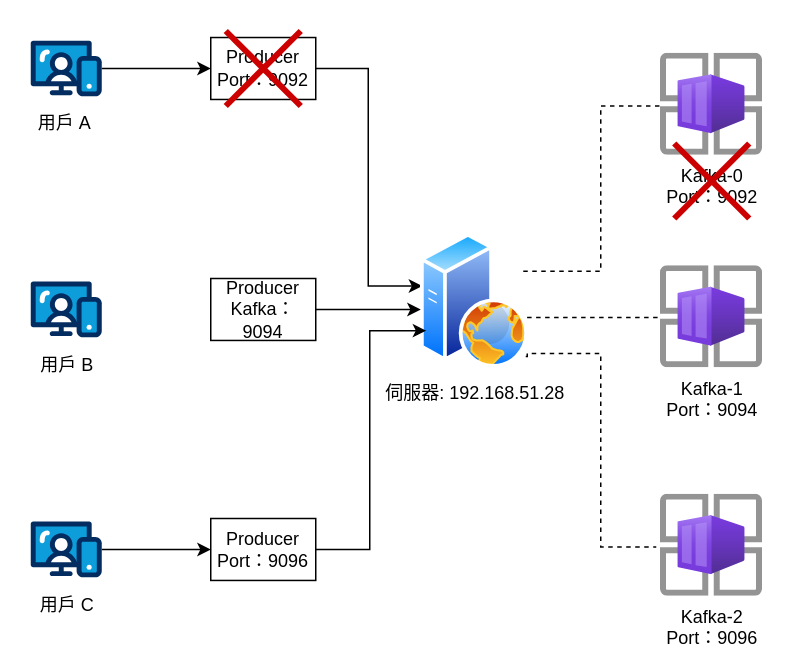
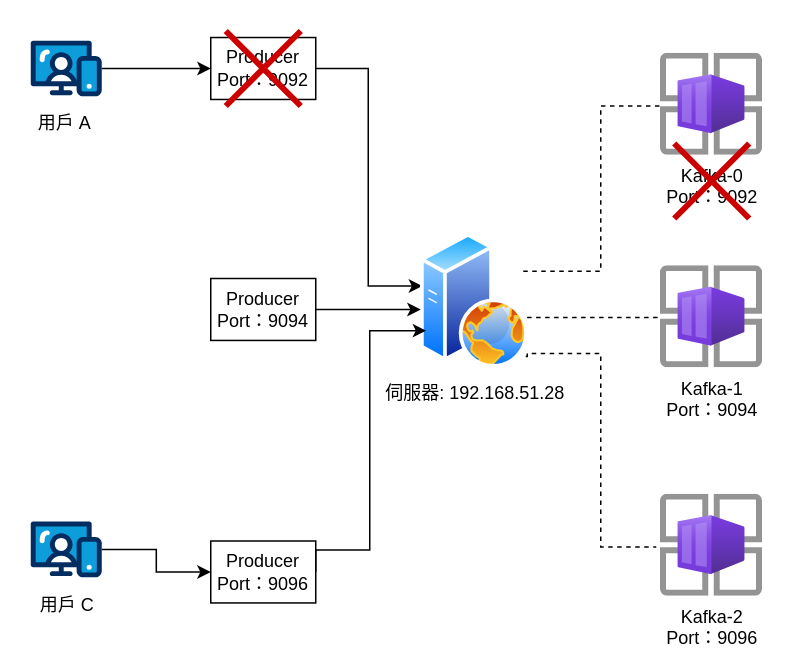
node "用戶 B": removed
node "Producer Kafka：9094": label "Producer Kafka：9094" -> "Producer Port：9094"
node "Producer Port：9096": moved (263, 549) -> (263, 572)
